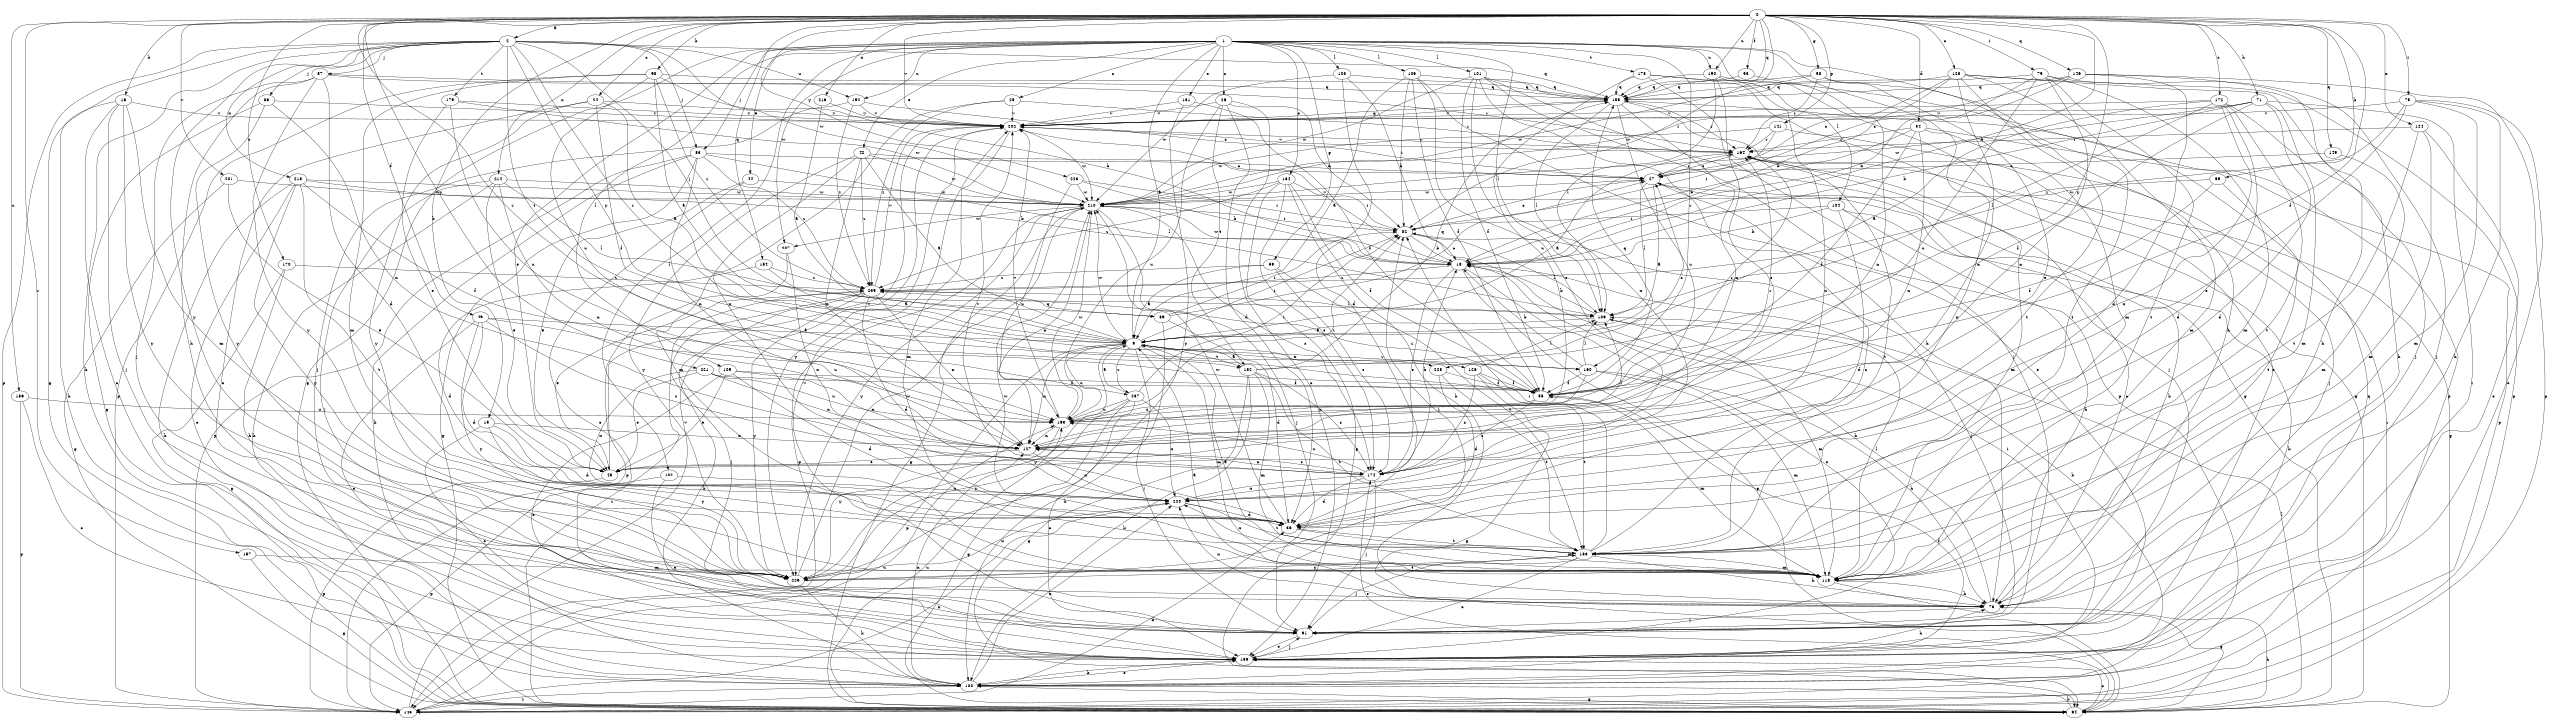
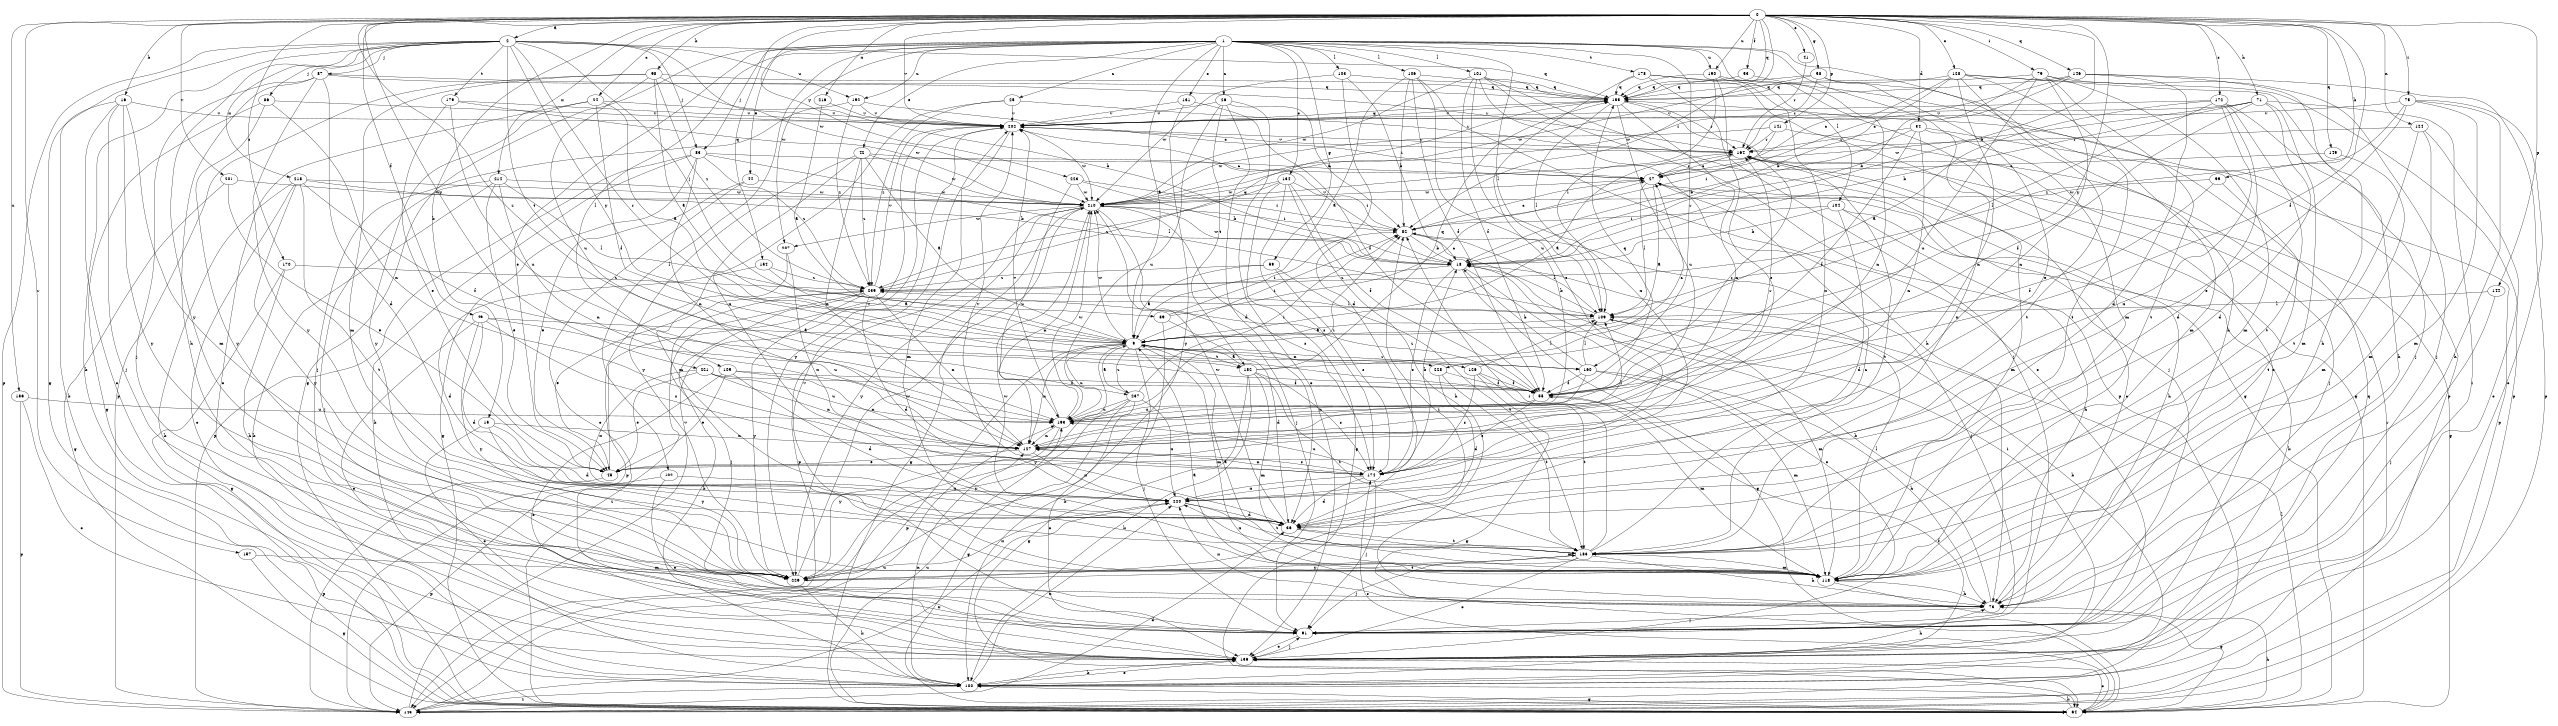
node "41": added
node "144": added
edge "239" -> "89": now "239" -> "155"
